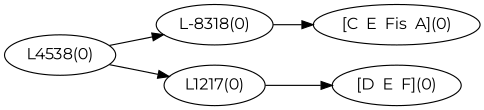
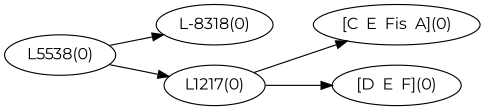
edge "L-8318(0)" -> "[C  E  Fis  A](0)": now "L1217(0)" -> "[C  E  Fis  A](0)"
node "L4538(0)": label "L4538(0)" -> "L5538(0)"
